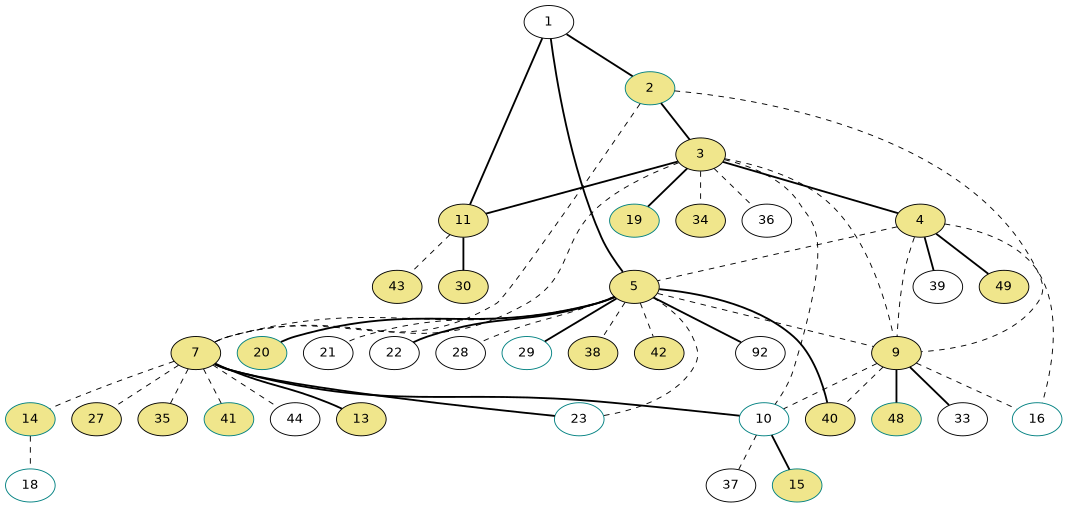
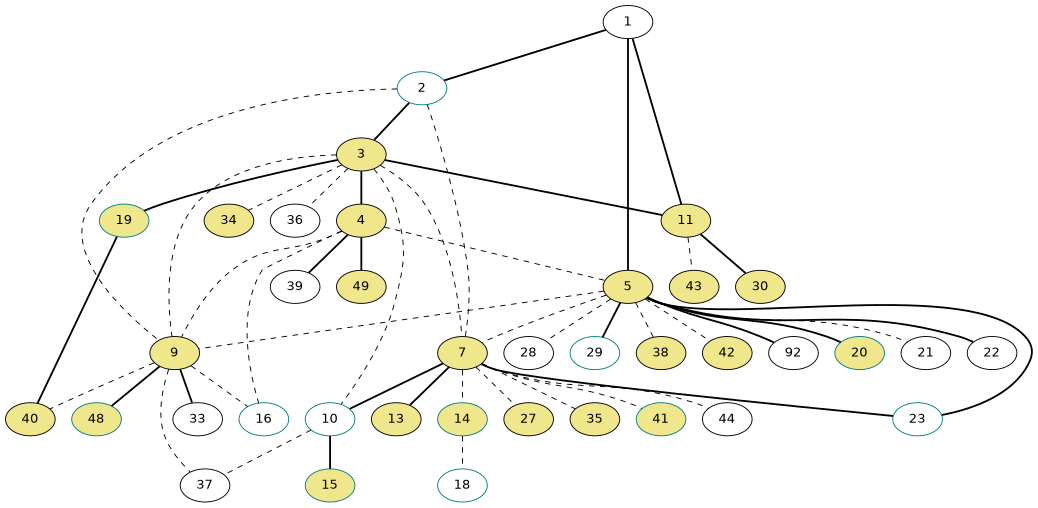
node "2": fillcolor khaki -> white
edge "5" -- "40": now "19" -- "40"
edge "5" -- "23": style dashed -> bold
edge "9" -- "10": now "9" -- "37"
